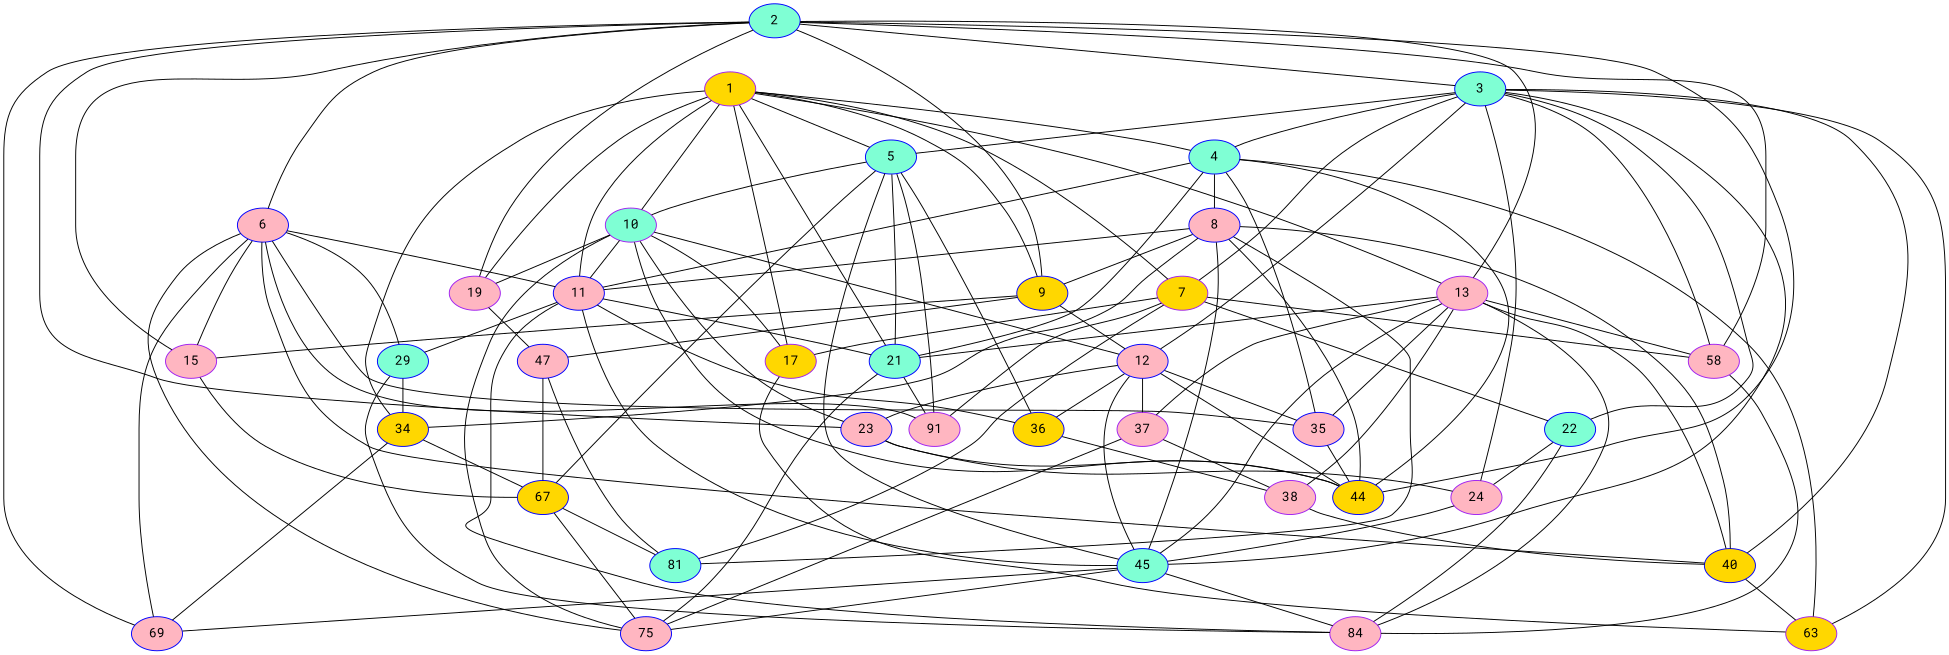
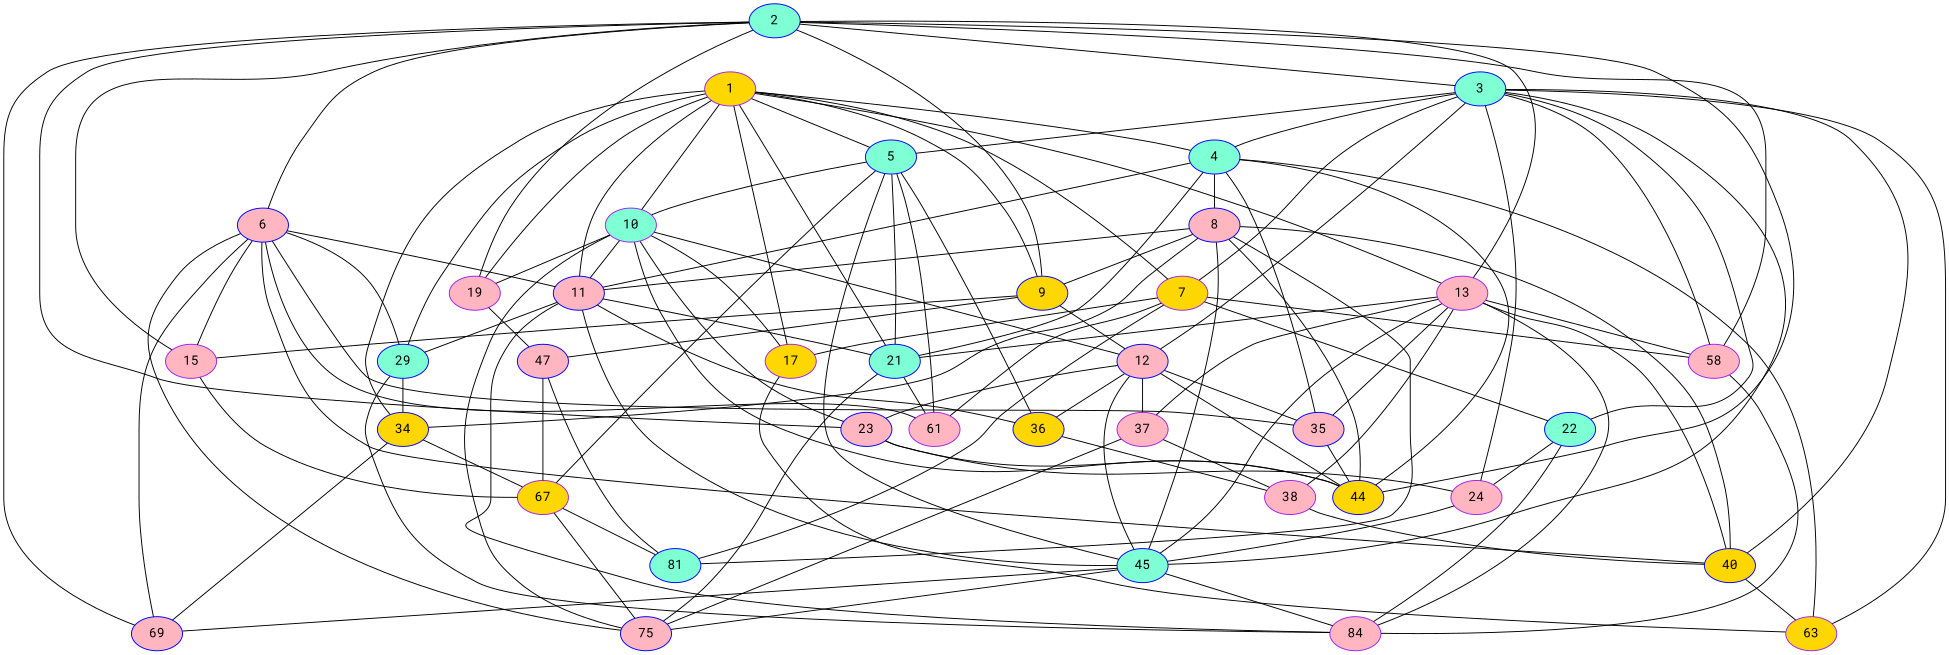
edge "1" -- "29": added
node "91": label "91" -> "61"
node "67": color blue -> purple
